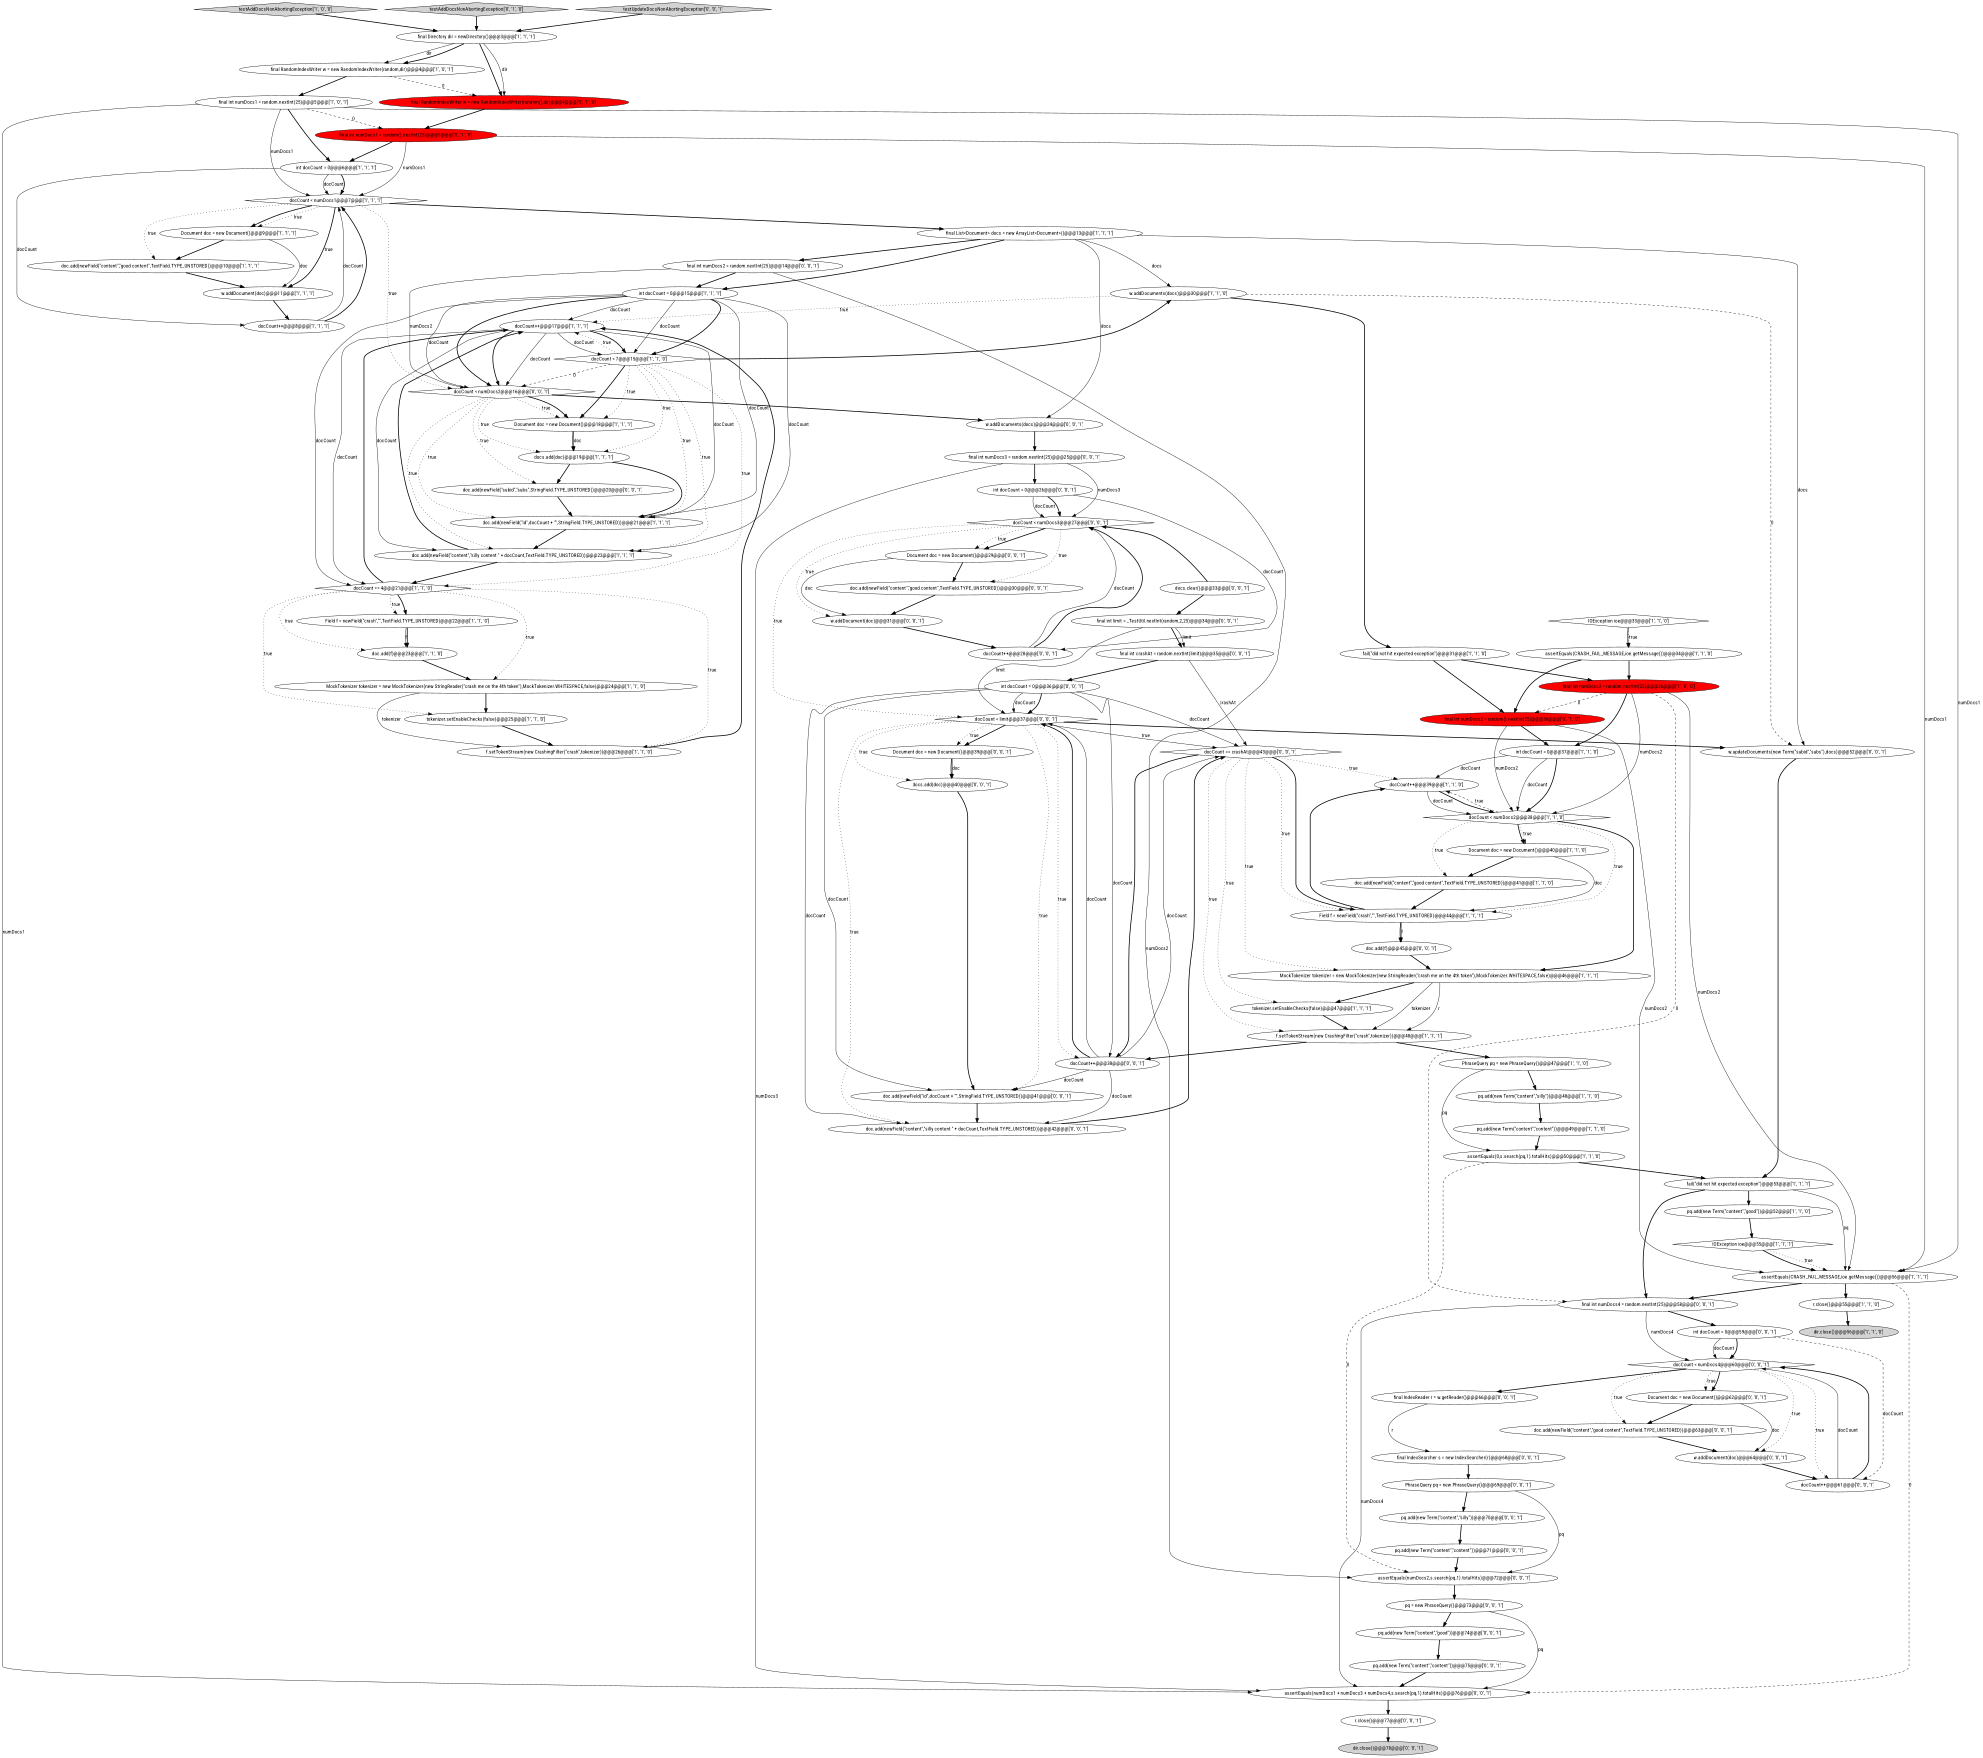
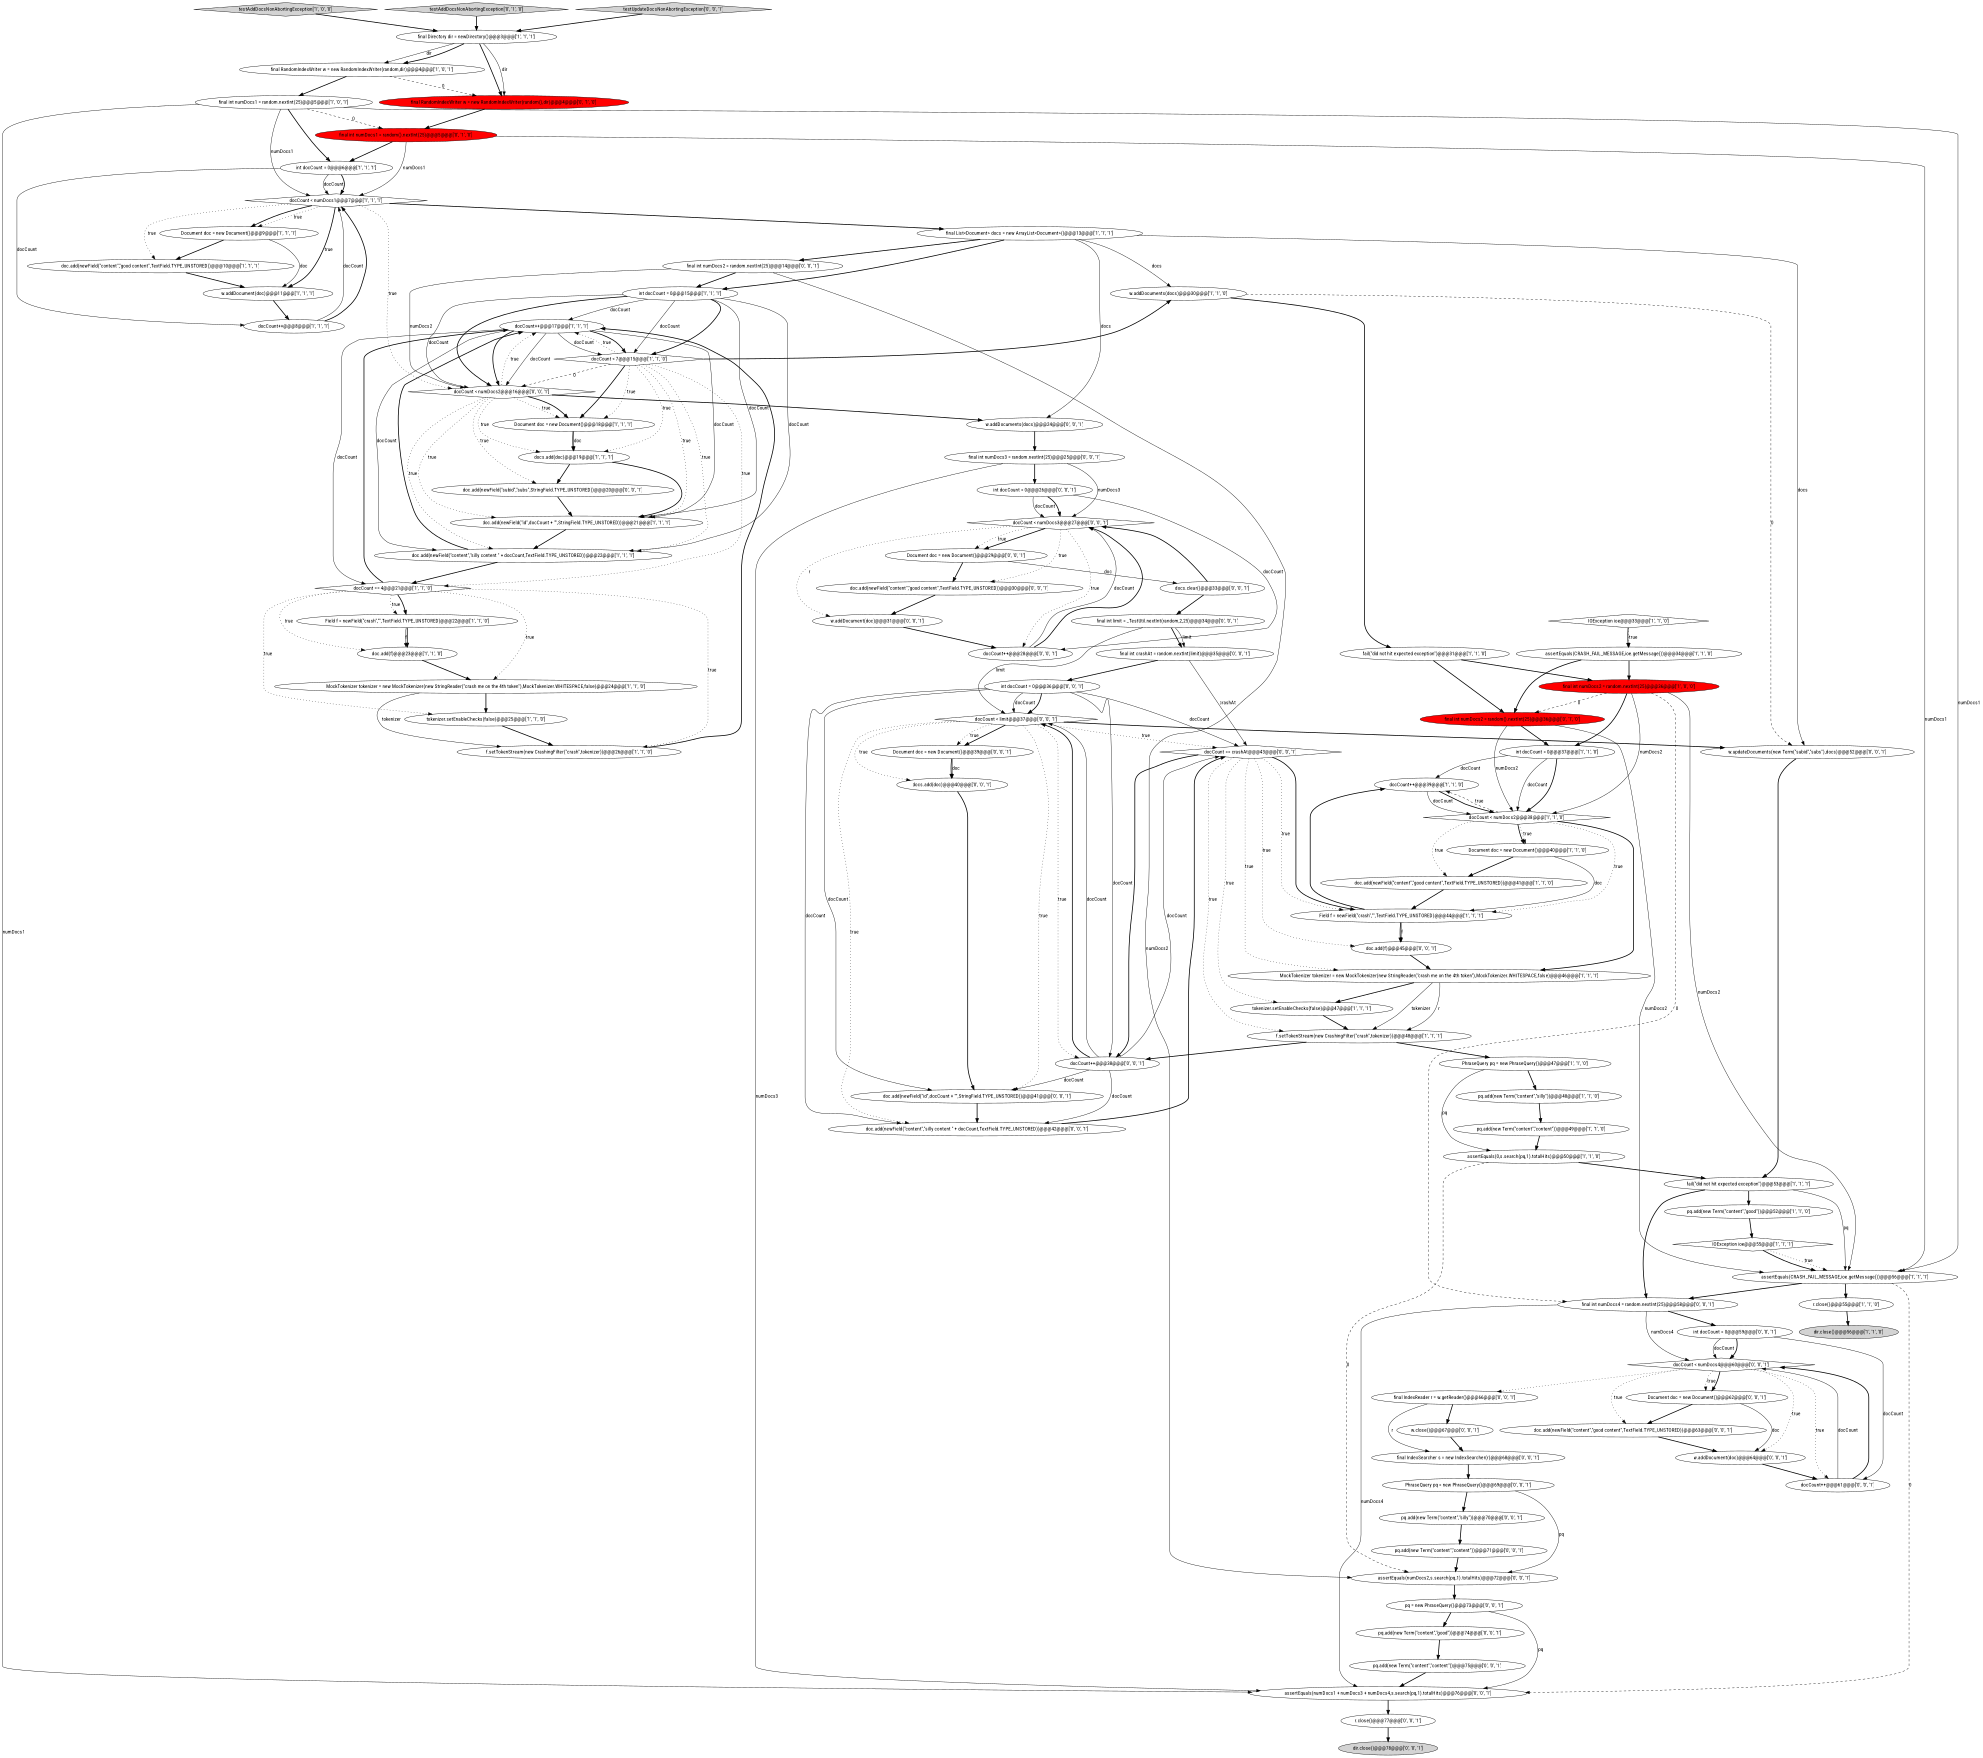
edge "w.addDocuments(docs)@@@30@@@['1', '1', '0']" -> "docCount++@@@17@@@['1', '1', '1']": now "docCount < numDocs2@@@16@@@['0', '0', '1']" -> "docCount++@@@17@@@['1', '1', '1']"
edge "int docCount = 0@@@15@@@['1', '1', '1']" -> "docCount == 4@@@21@@@['1', '1', '0']": removed, label "docCount"
edge "docCount < numDocs3@@@27@@@['0', '0', '1']" -> "w.addDocument(doc)@@@31@@@['0', '0', '1']": label "true" -> "r"
edge "Document doc = new Document()@@@29@@@['0', '0', '1']" -> "w.addDocument(doc)@@@31@@@['0', '0', '1']": now "Document doc = new Document()@@@29@@@['0', '0', '1']" -> "docs.clear()@@@33@@@['0', '0', '1']"
edge "docCount < numDocs3@@@27@@@['0', '0', '1']" -> "docCount < limit@@@37@@@['0', '0', '1']": now "docCount < numDocs3@@@27@@@['0', '0', '1']" -> "docCount++@@@28@@@['0', '0', '1']"
edge "docCount < limit@@@37@@@['0', '0', '1']" -> "docCount == crashAt@@@43@@@['0', '0', '1']": style solid -> dotted
edge "docCount == crashAt@@@43@@@['0', '0', '1']" -> "docCount++@@@39@@@['1', '1', '0']": now "docCount == crashAt@@@43@@@['0', '0', '1']" -> "doc.add(f)@@@45@@@['0', '0', '1']"
edge "int docCount = 0@@@59@@@['0', '0', '1']" -> "docCount++@@@61@@@['0', '0', '1']": style dashed -> solid
edge "docCount < numDocs4@@@60@@@['0', '0', '1']" -> "final IndexReader r = w.getReader()@@@66@@@['0', '0', '1']": style bold -> dotted
node "w.close()@@@67@@@['0', '0', '1']": added
